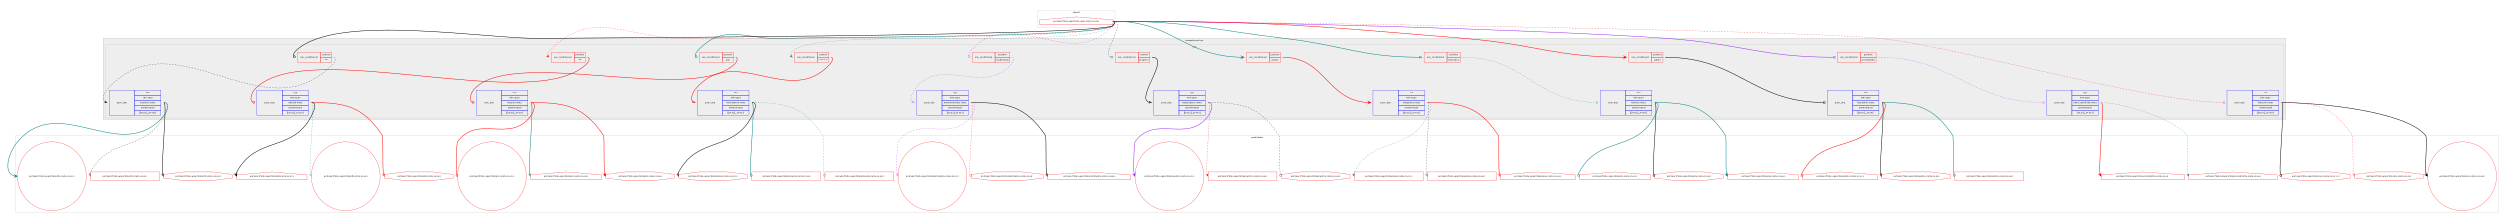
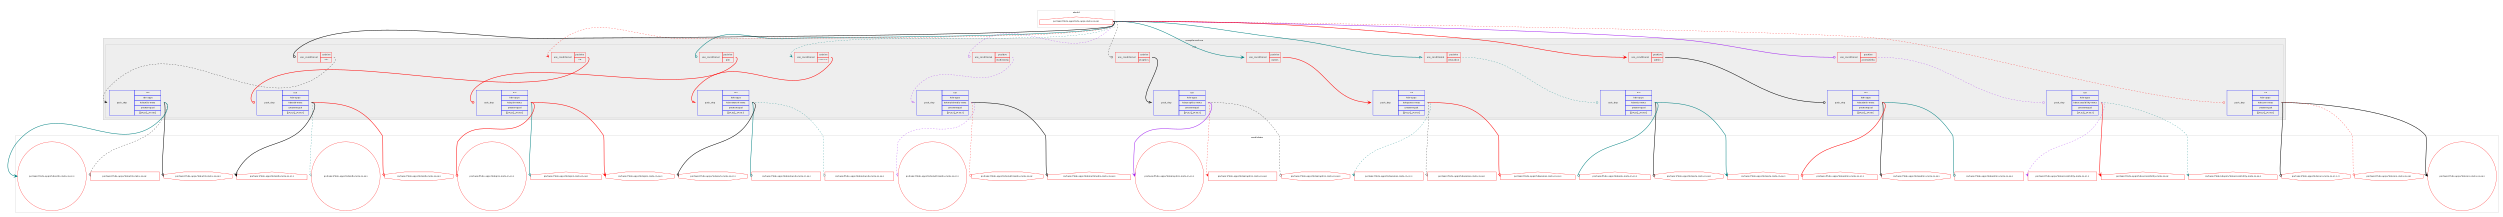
node "portage://kde-apps/kdenetwork-meta-24.05.2": label "portage://kde-apps/kdenetwork-meta-24.05.2" -> "portage://kde-apps/network-meta-24.05.2"
node "portage://kde-apps/kdeaccessibility-meta-24.05.2": added
